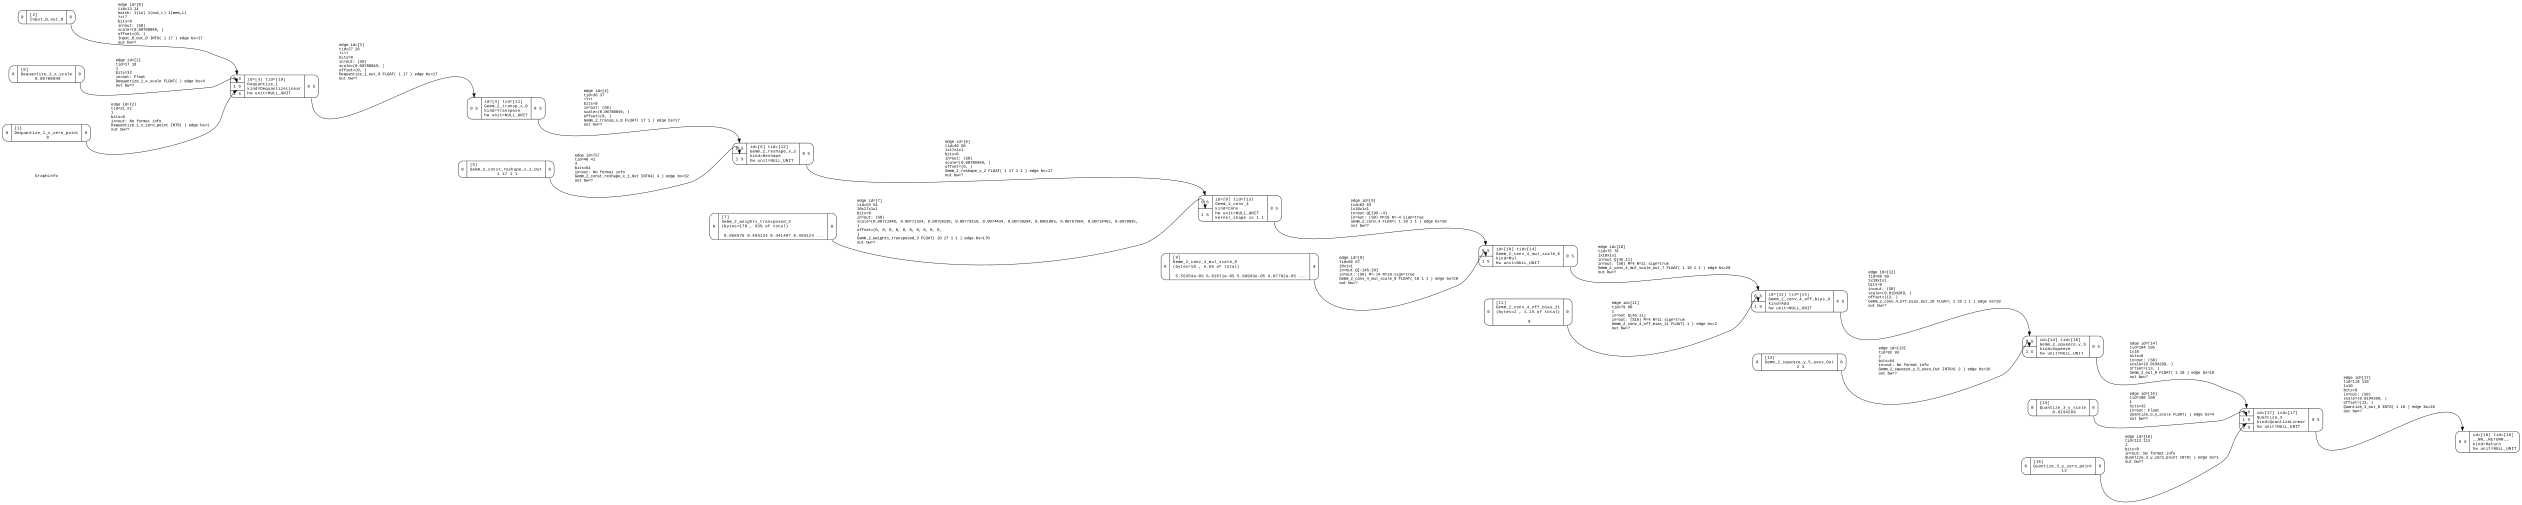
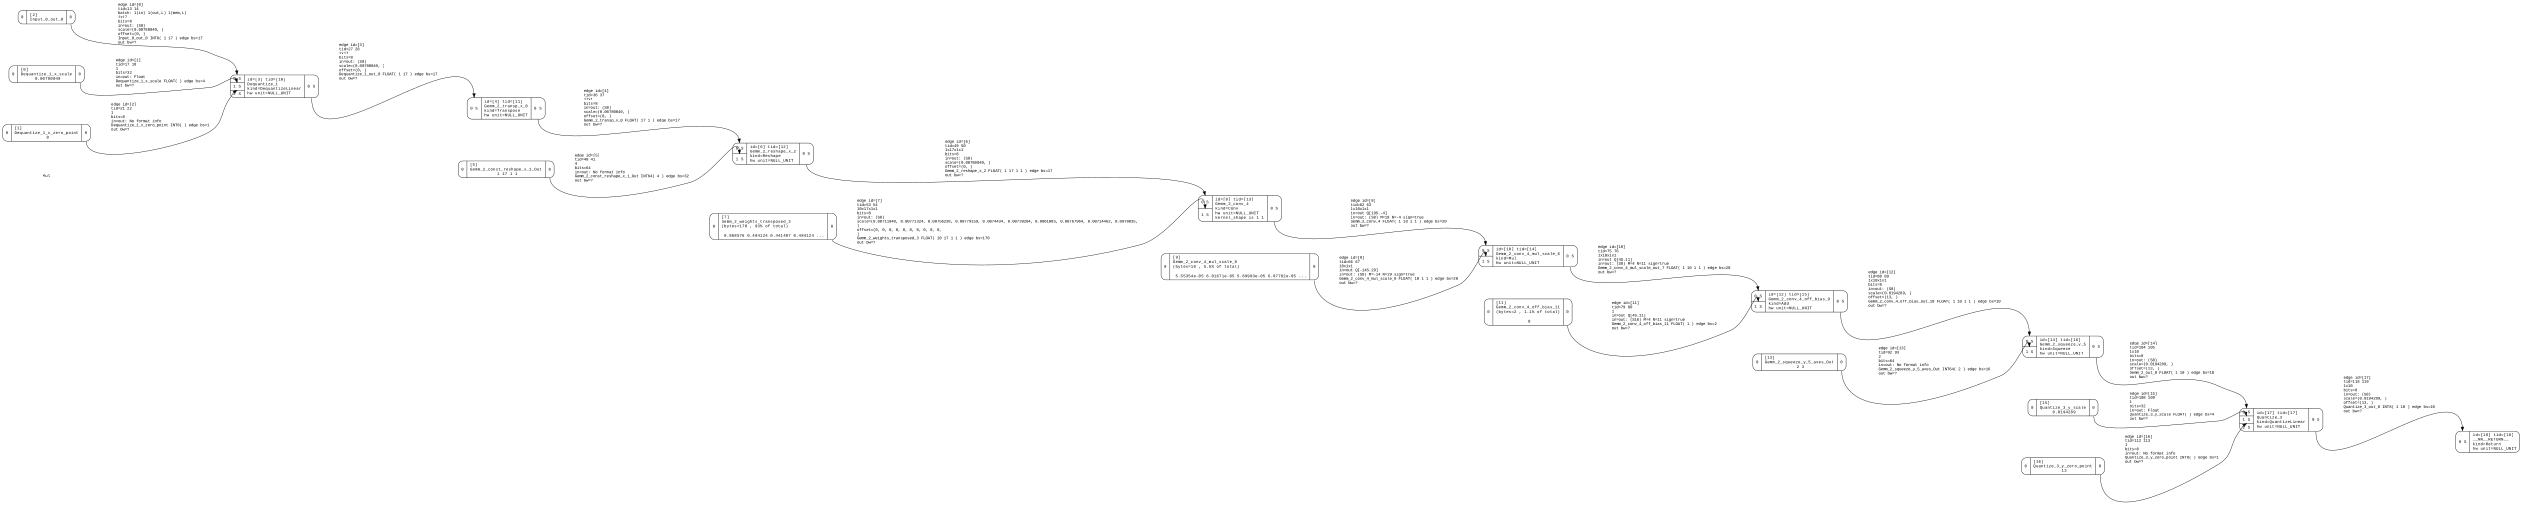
node "Graphinfo": label "Graphinfo" -> "Mul"
